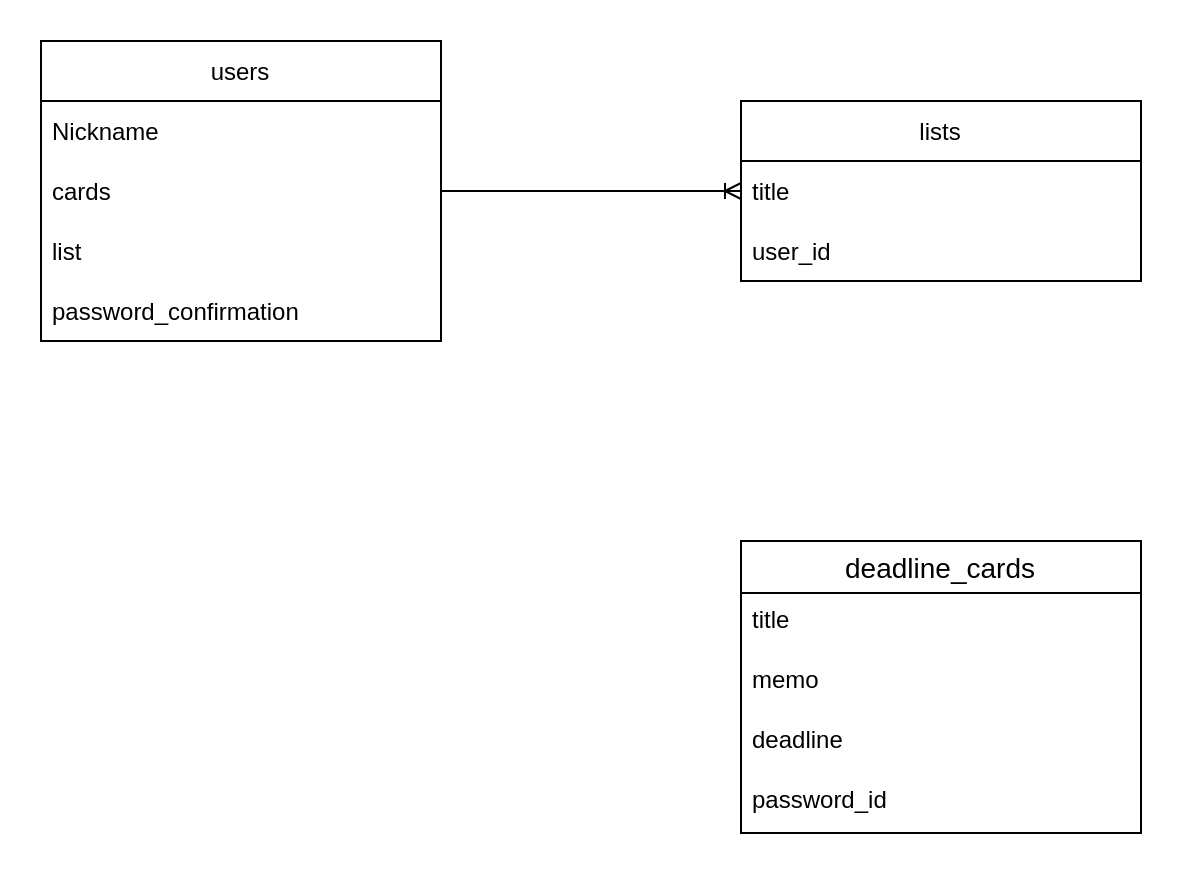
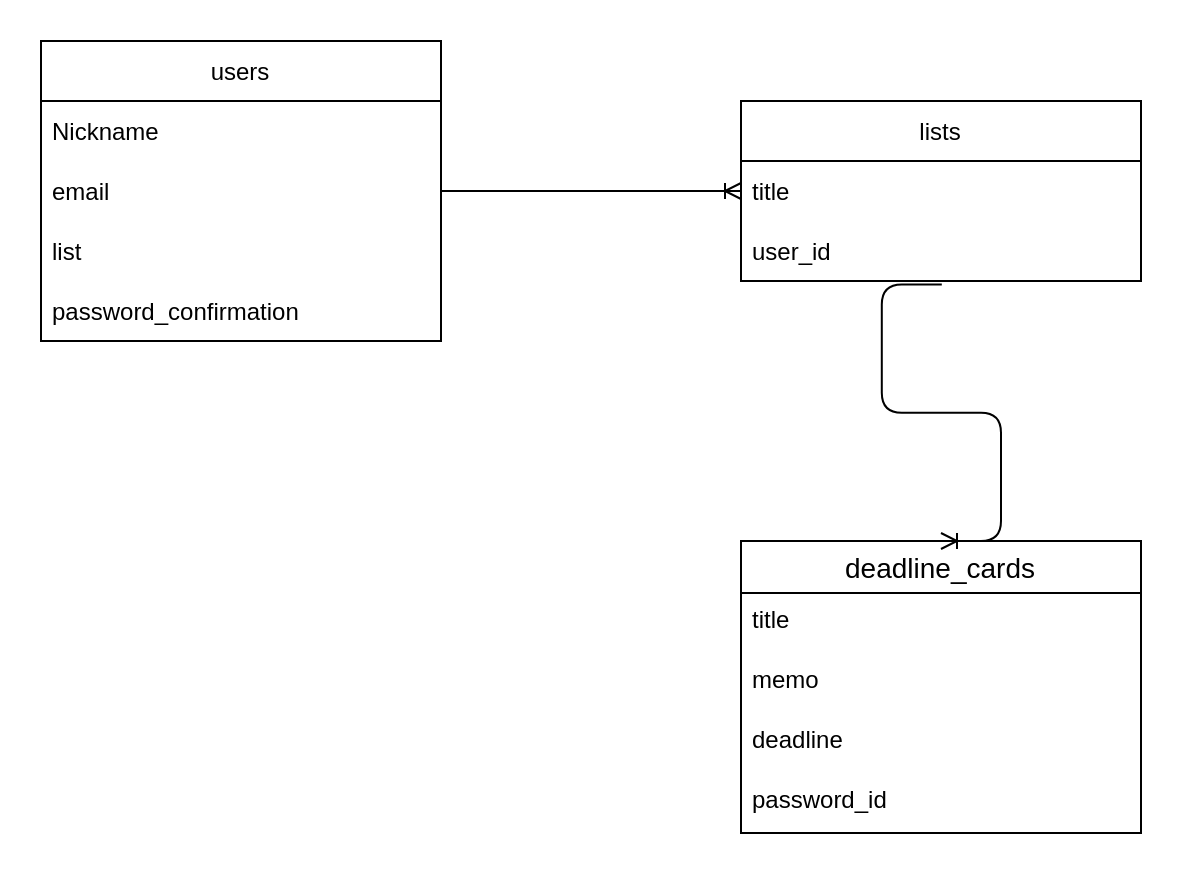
node "cards": label "cards" -> "email"
edge "user_id" -> "deadline_cards": added
